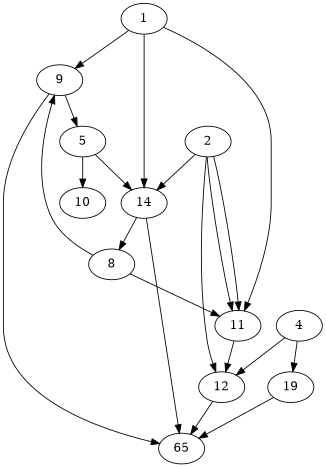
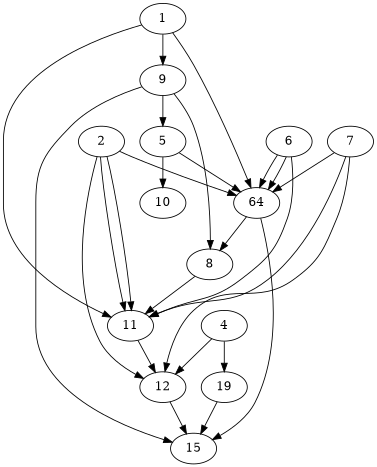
node "6": added
node "7": added
edge "8" -> "9": reversed
node "14": label "14" -> "64"
node "65": label "65" -> "15"
